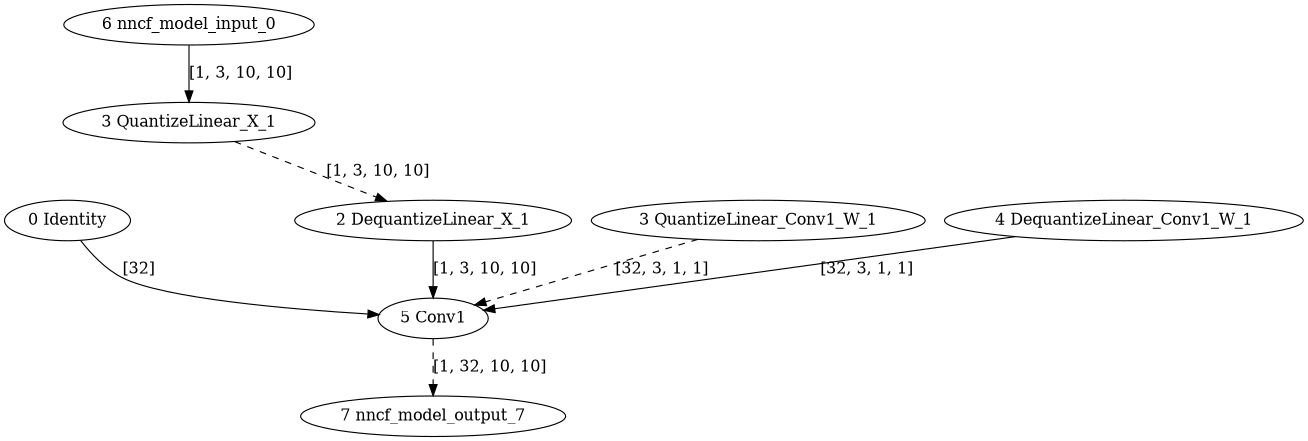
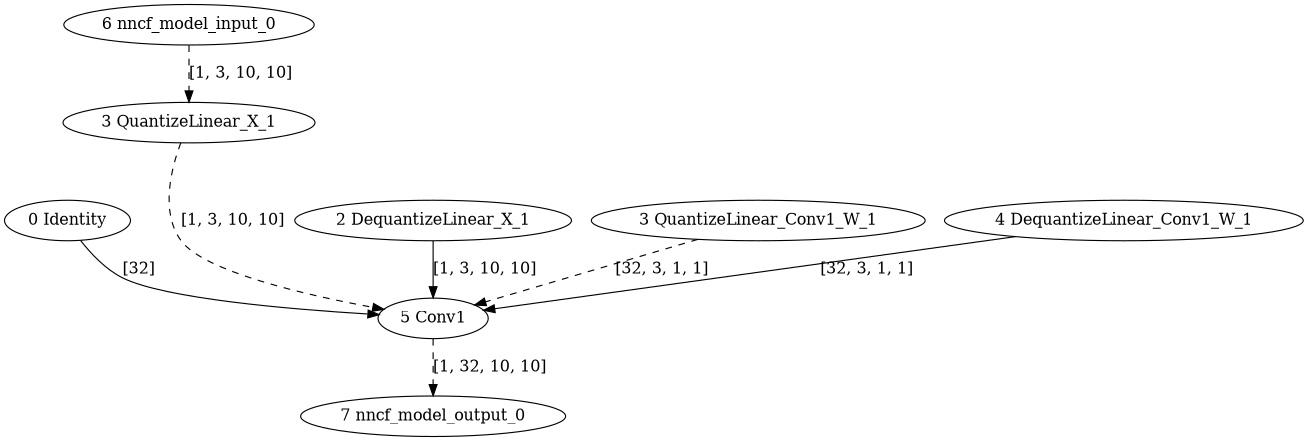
edge "6 nncf_model_input_0" -> "3 QuantizeLinear_X_1": style solid -> dashed
edge "3 QuantizeLinear_X_1" -> "2 DequantizeLinear_X_1": now "3 QuantizeLinear_X_1" -> "5 Conv1"
node "7 nncf_model_output_7": label "7 nncf_model_output_7" -> "7 nncf_model_output_0"
